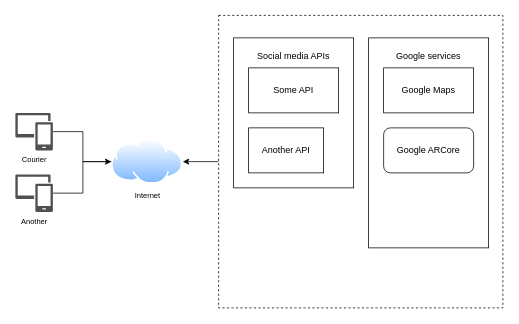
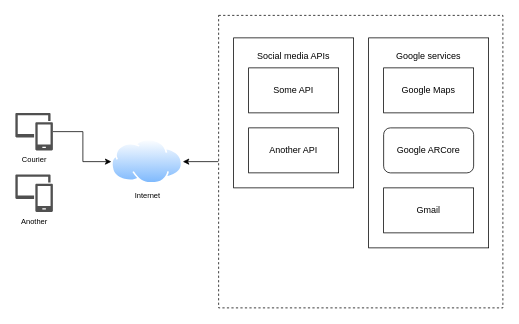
node "Another API": size 75x45 -> 90x45
edge "Courier" -- "Internet": arrowhead none -> classic
edge "Another" -> "Internet": removed
node "Gmail": added
